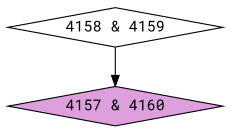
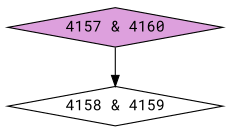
edge "4158 & 4159" -> "4157 & 4160": reversed
